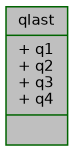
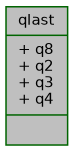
node "qlast": text "+ q1" -> "+ q8"
